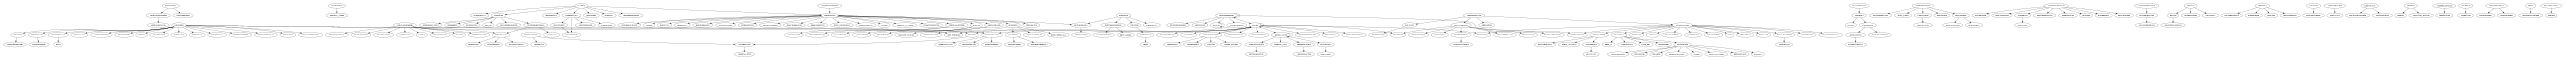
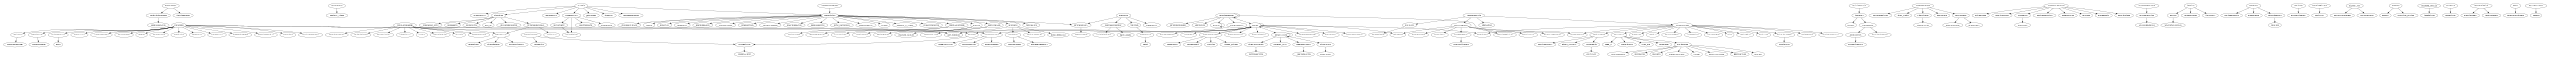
edge "rmasher2" -> "CSalish": now "RealTimNoble" -> "CSalish"
